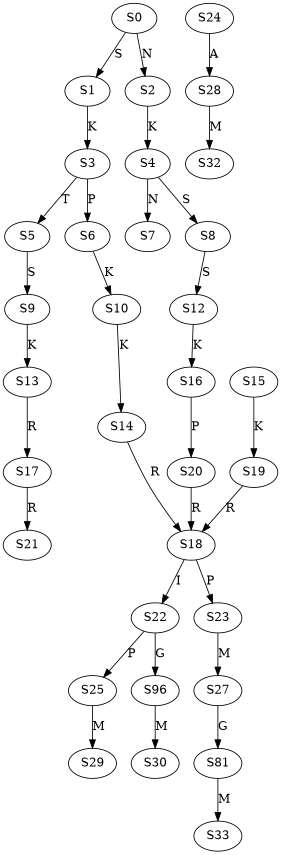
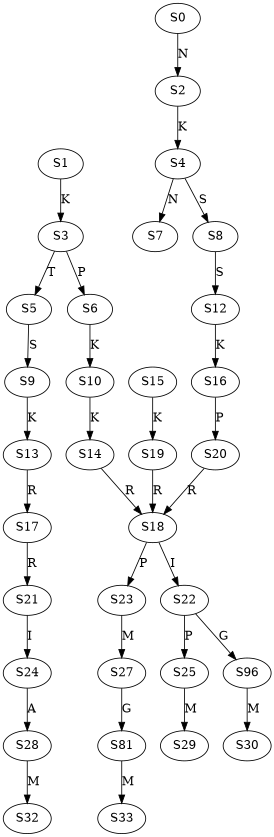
edge "S0" -> "S1": removed, label "S"
edge "S21" -> "S24": added, label "I"
